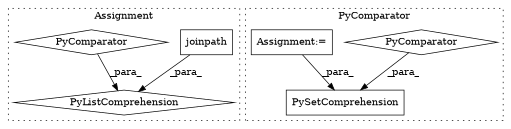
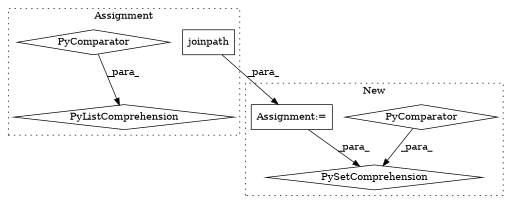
cluster "PyComparator": label "PyComparator" -> "New"
edge "joinpath" -> "PyListComprehension": now "joinpath" -> "Assignment:="
node "PySetComprehension": shape box -> diamond
